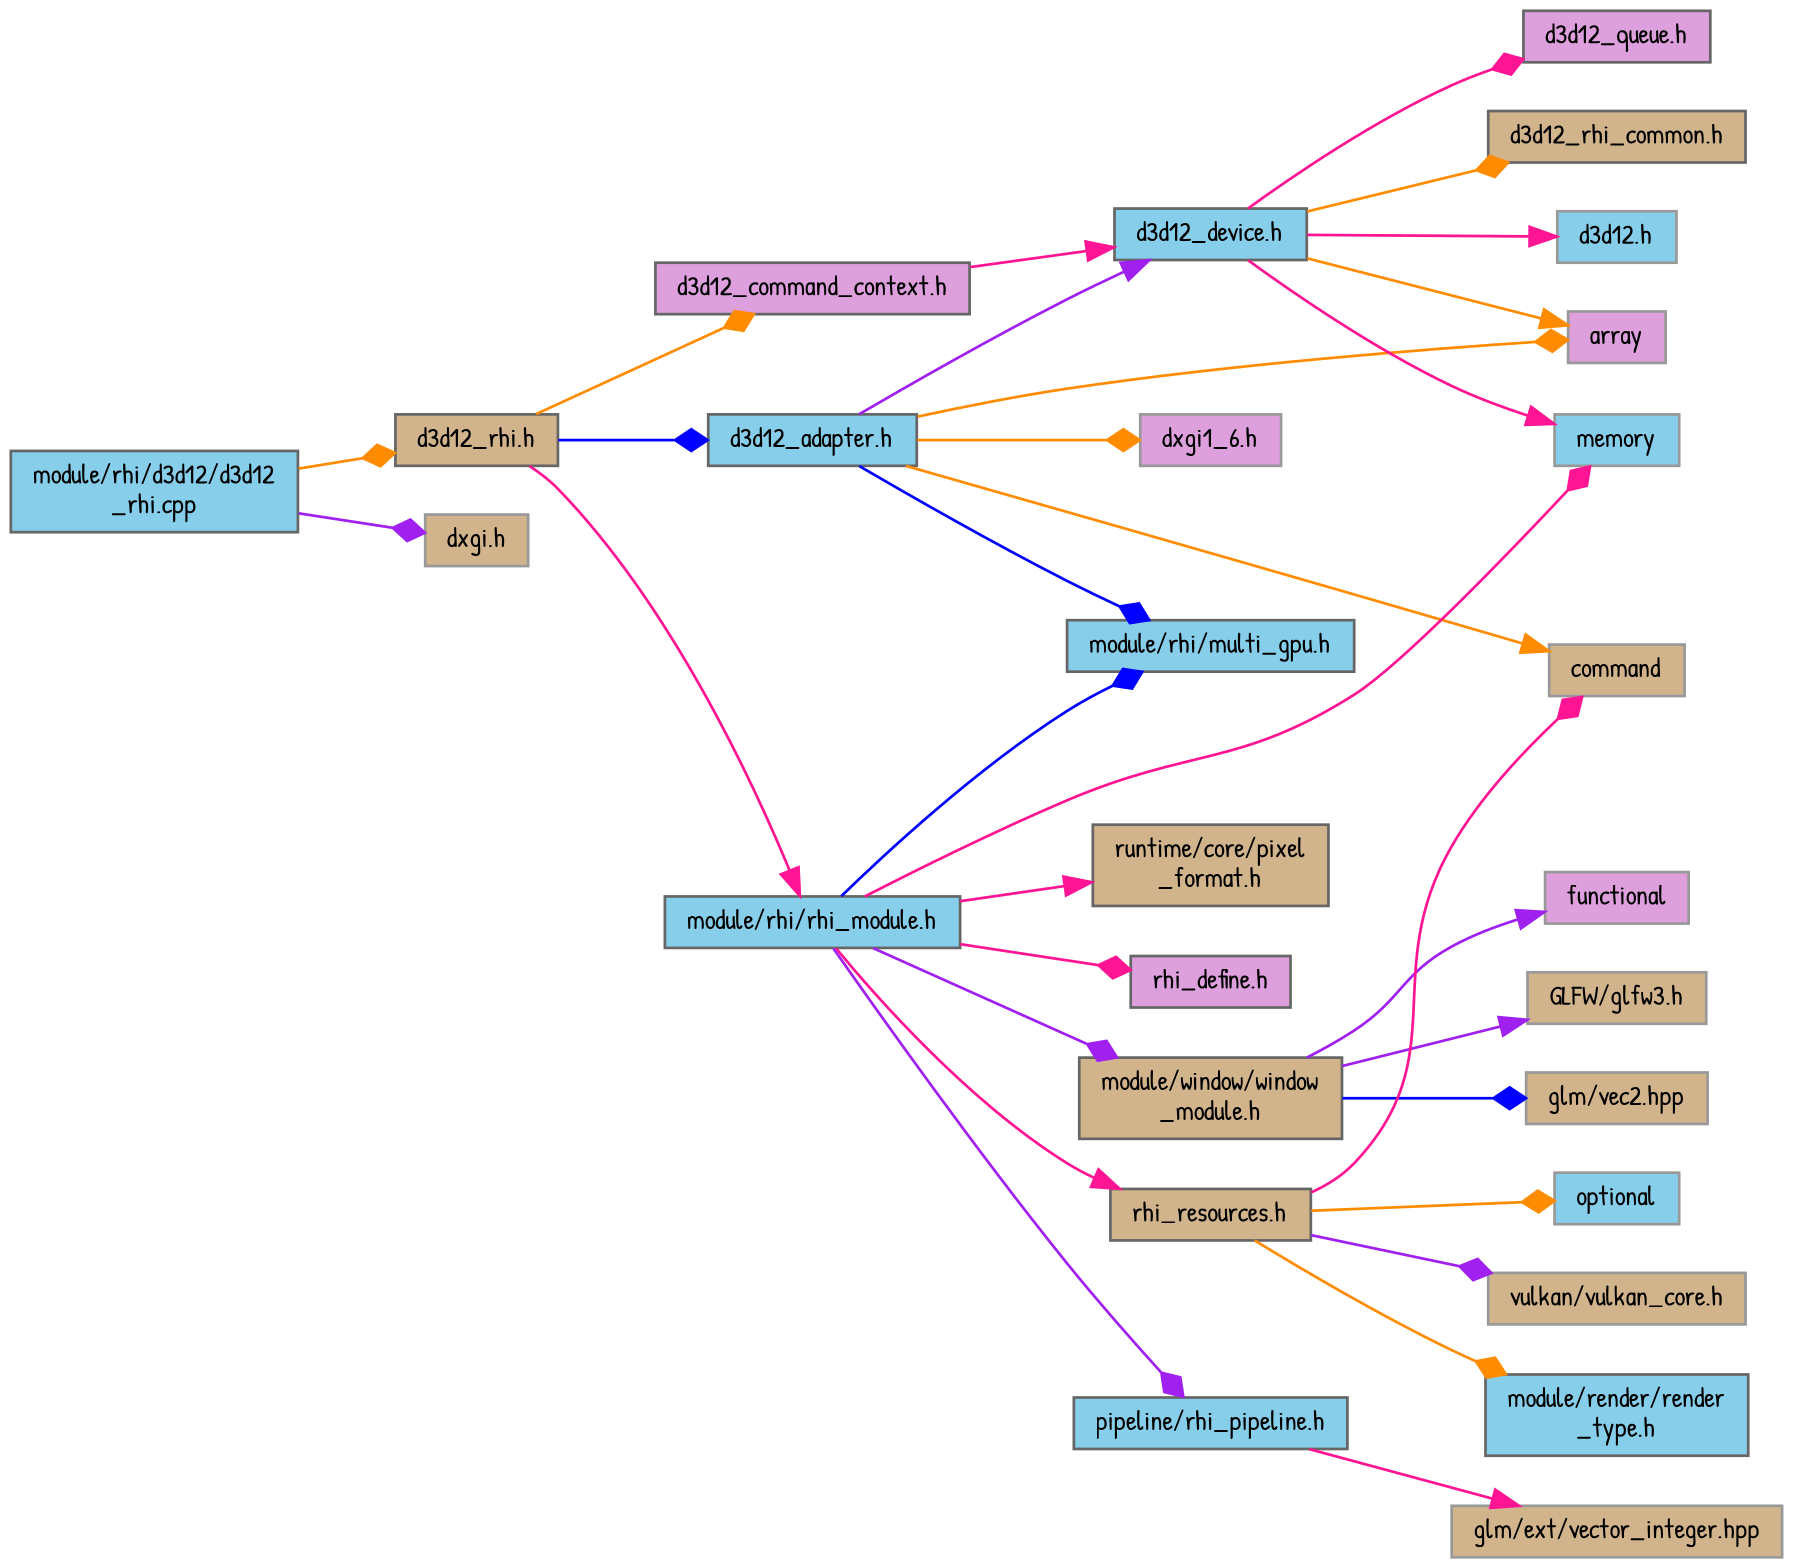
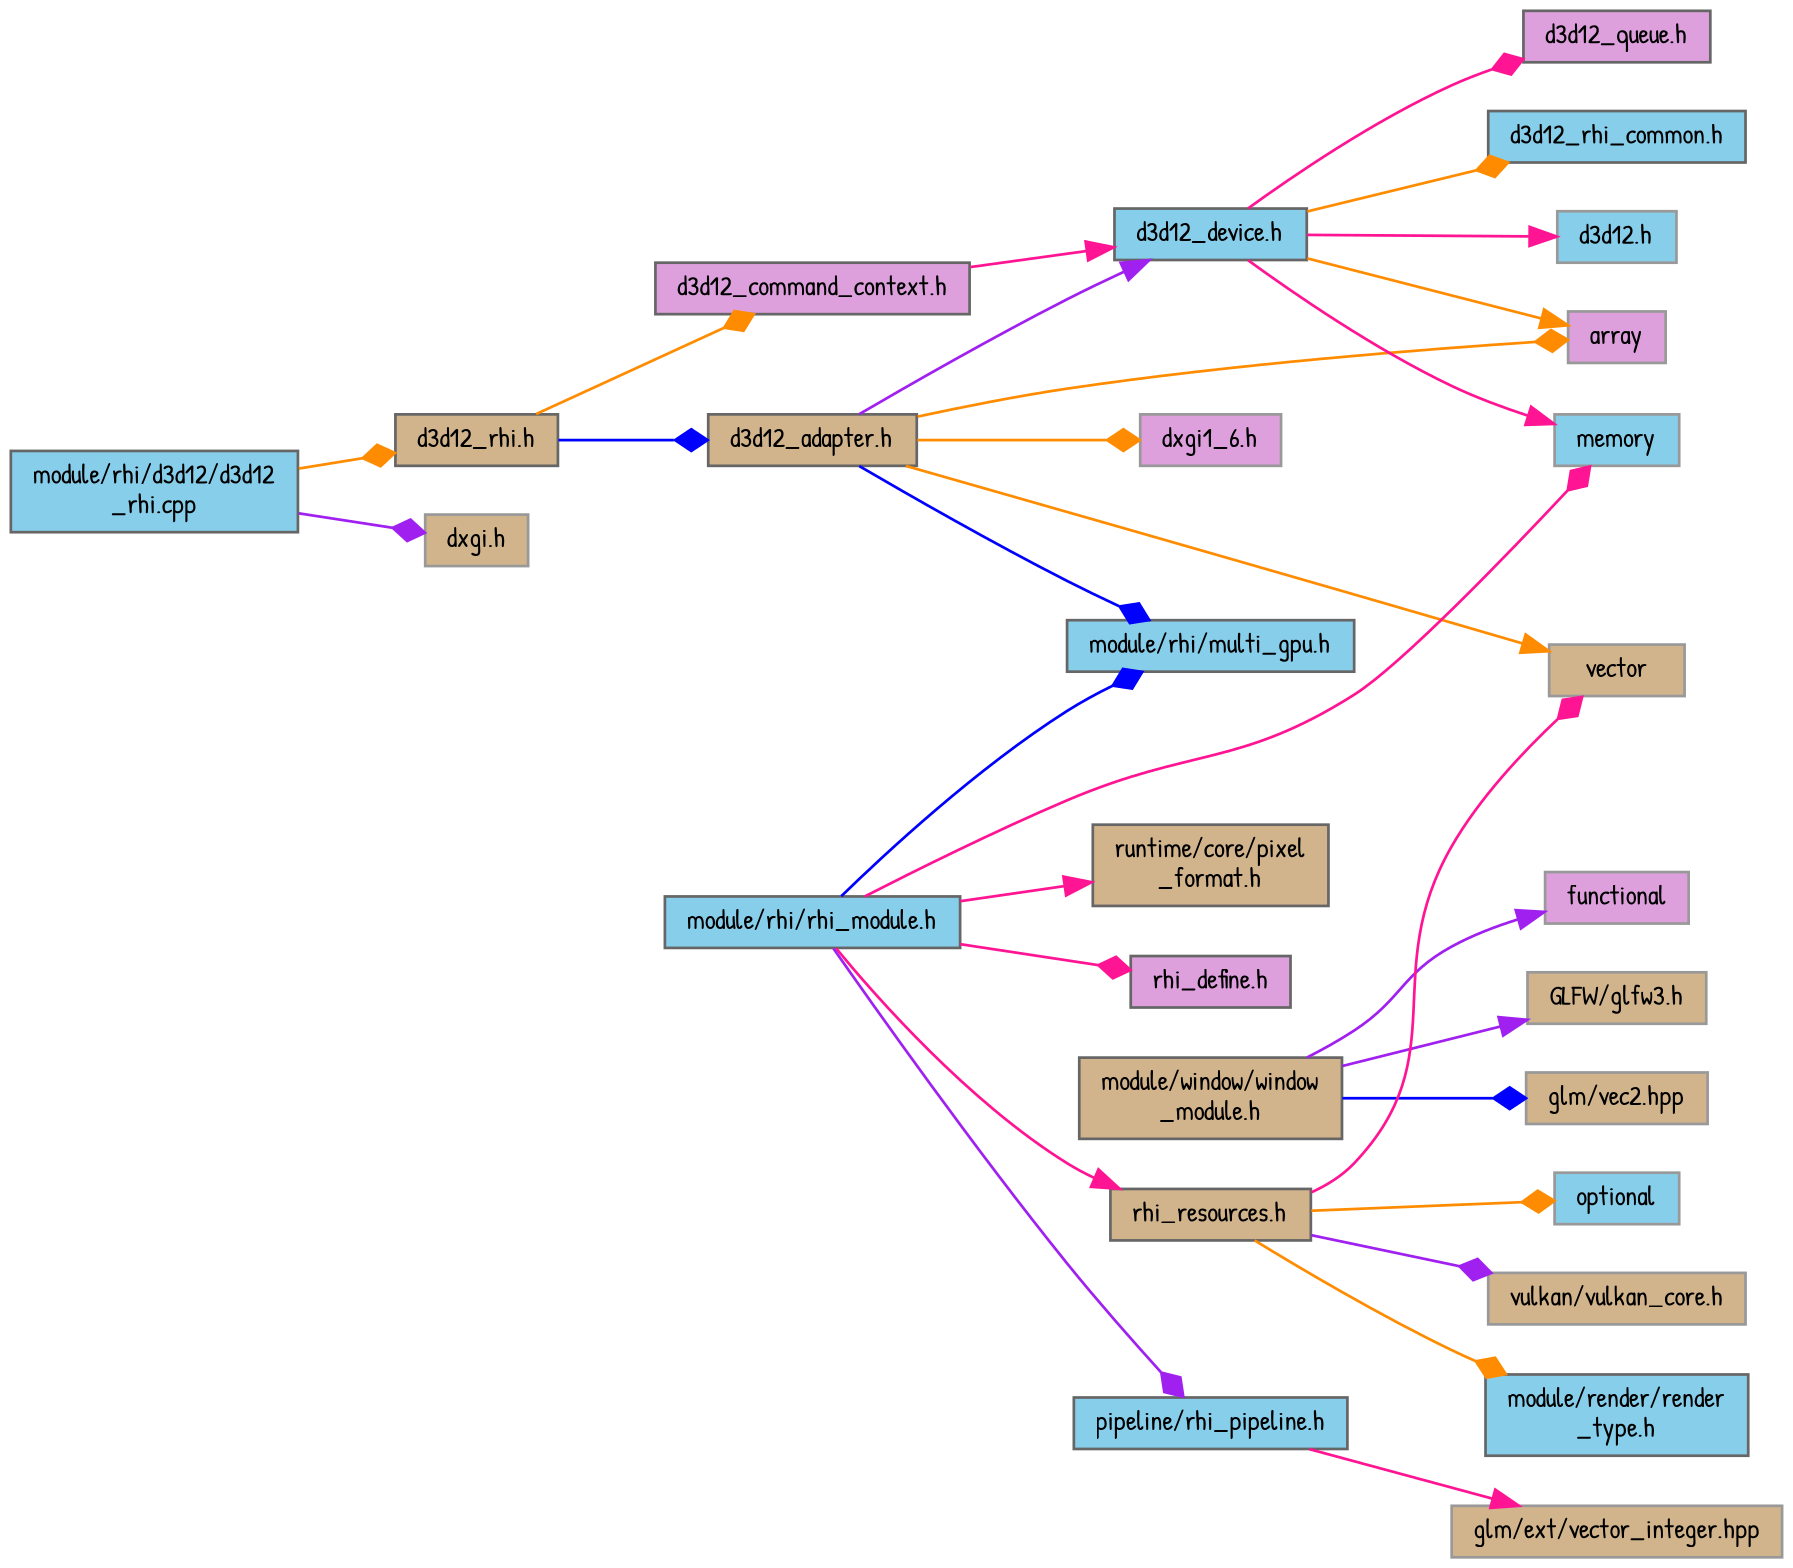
node "d3d12_rhi_common.h": fillcolor tan -> skyblue
node "d3d12_adapter.h": fillcolor skyblue -> tan
edge "d3d12_rhi.h" -> "module/rhi/rhi_module.h": removed
node "command": label "command" -> "vector"
edge "module/rhi/rhi_module.h" -> "module/window/window _module.h": removed
